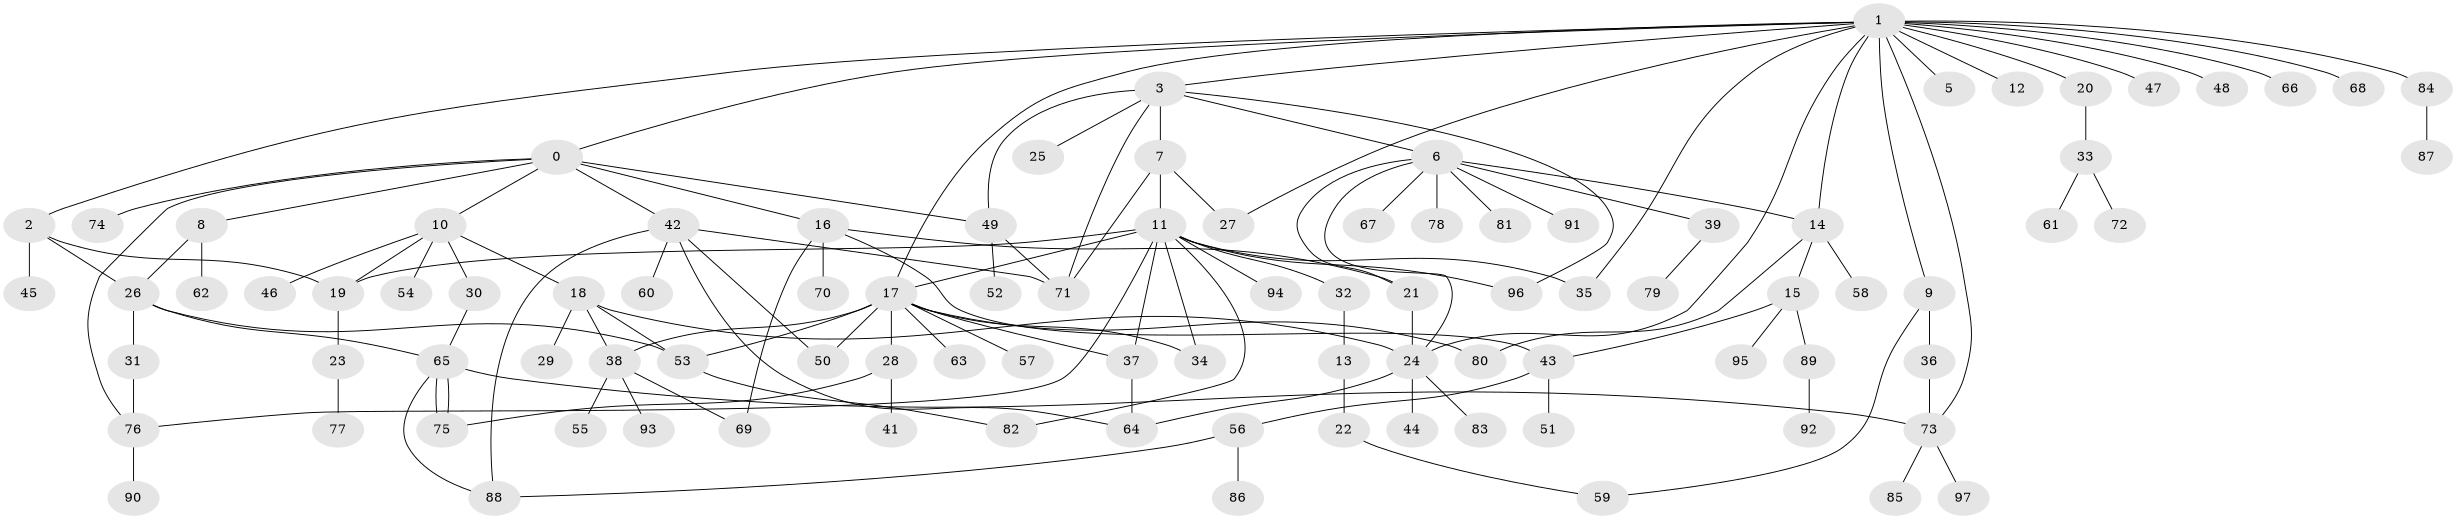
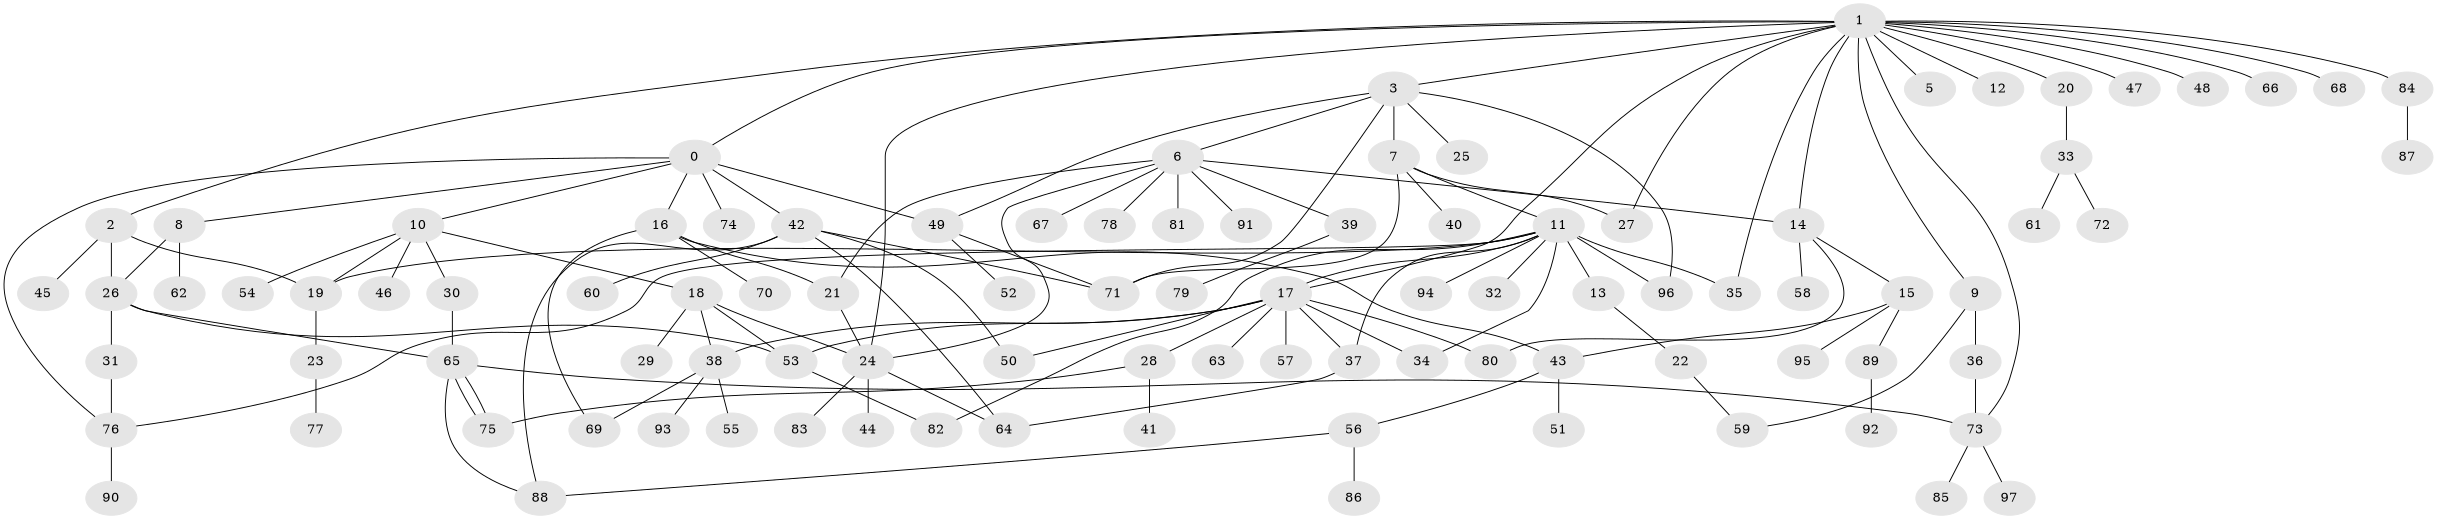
node "40": added
edge "32" -- "13": now "11" -- "13"
